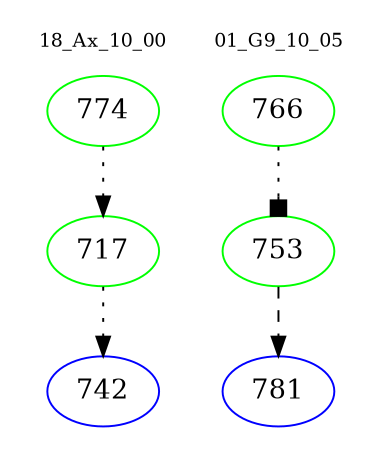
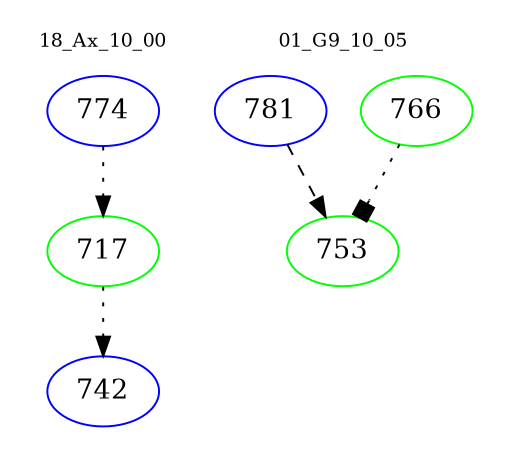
node "774": color green -> blue
edge "753" -> "781": reversed
